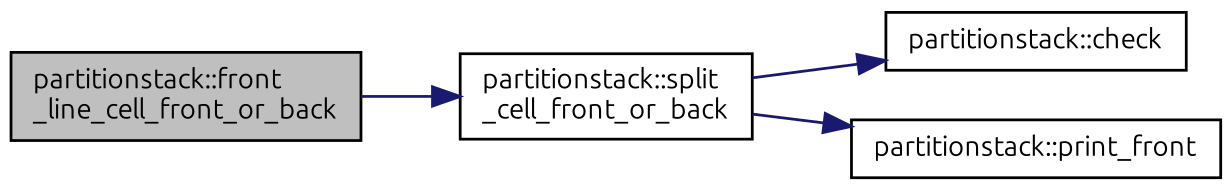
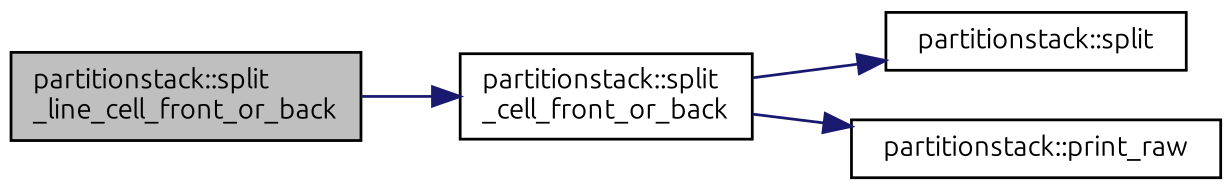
node "partitionstack::check": label "partitionstack::check" -> "partitionstack::split"
node "partitionstack::front _line_cell_front_or_back": label "partitionstack::front _line_cell_front_or_back" -> "partitionstack::split _line_cell_front_or_back"
node "partitionstack::print_front": label "partitionstack::print_front" -> "partitionstack::print_raw"
